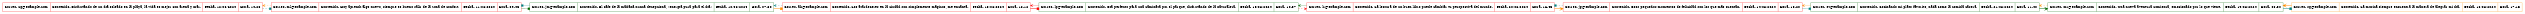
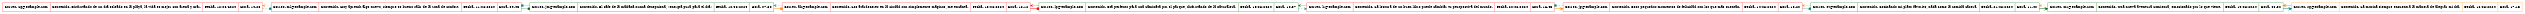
edge "Correo: lp@example.com" -> "Correo: lr@example.com": color red -> teal
edge "Correo: mr@example.com" -> "Correo: sg@example.com": arrowhead box -> vee
